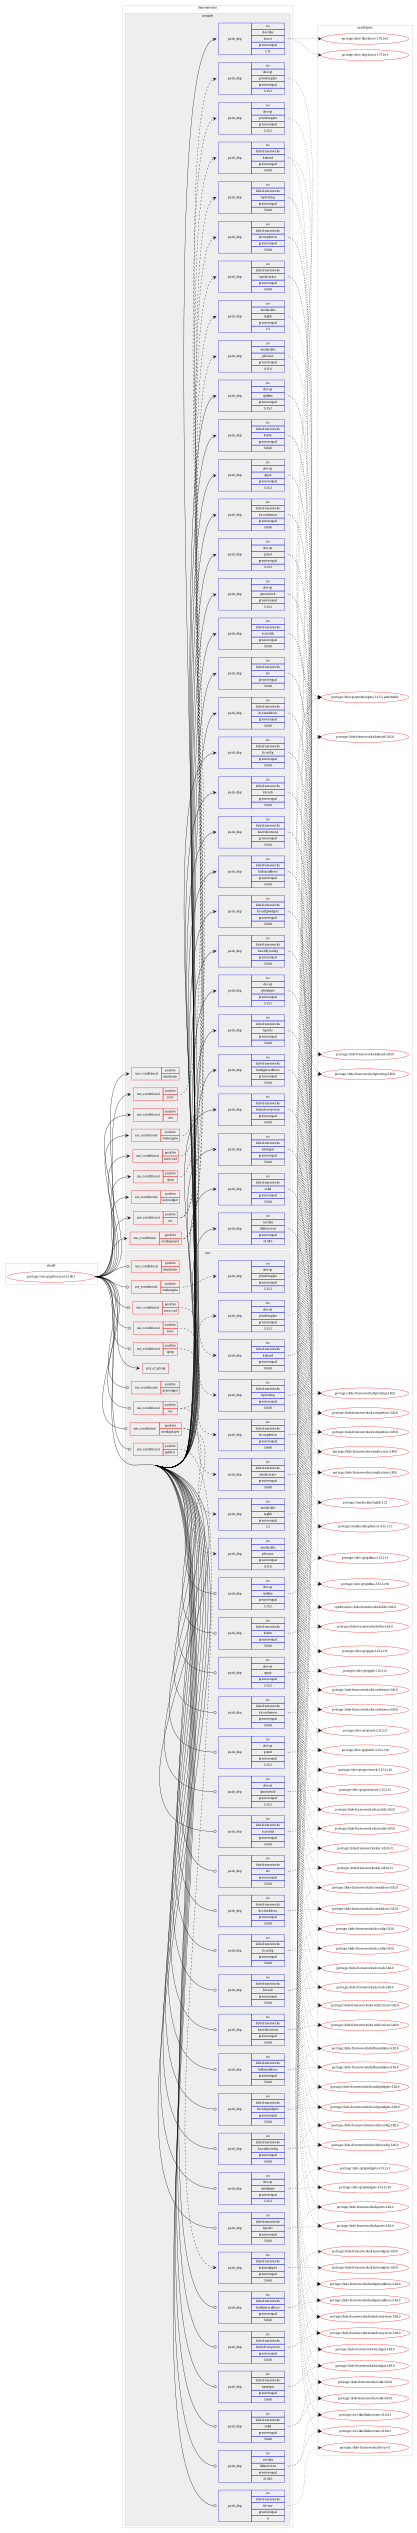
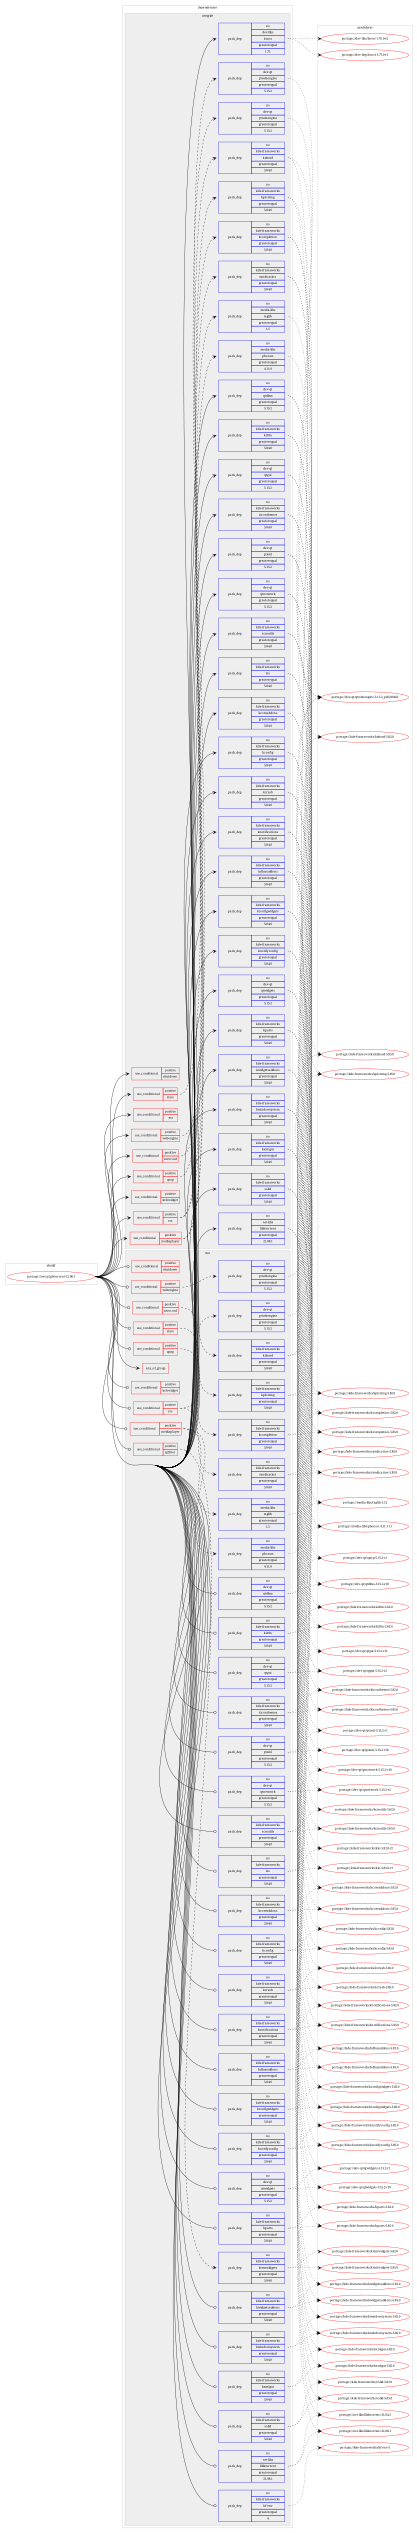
node "portage://dev-qt/qtdbus-5.15.2-r1": label "portage://dev-qt/qtdbus-5.15.2-r1" -> "portage://dev-qt/upnp-5.15.2-r1"
node "syndication://kde-frameworks/ki18n-5.82.0": label "syndication://kde-frameworks/ki18n-5.82.0" -> "portage://kde-frameworks/ki18n-5.82.0"
